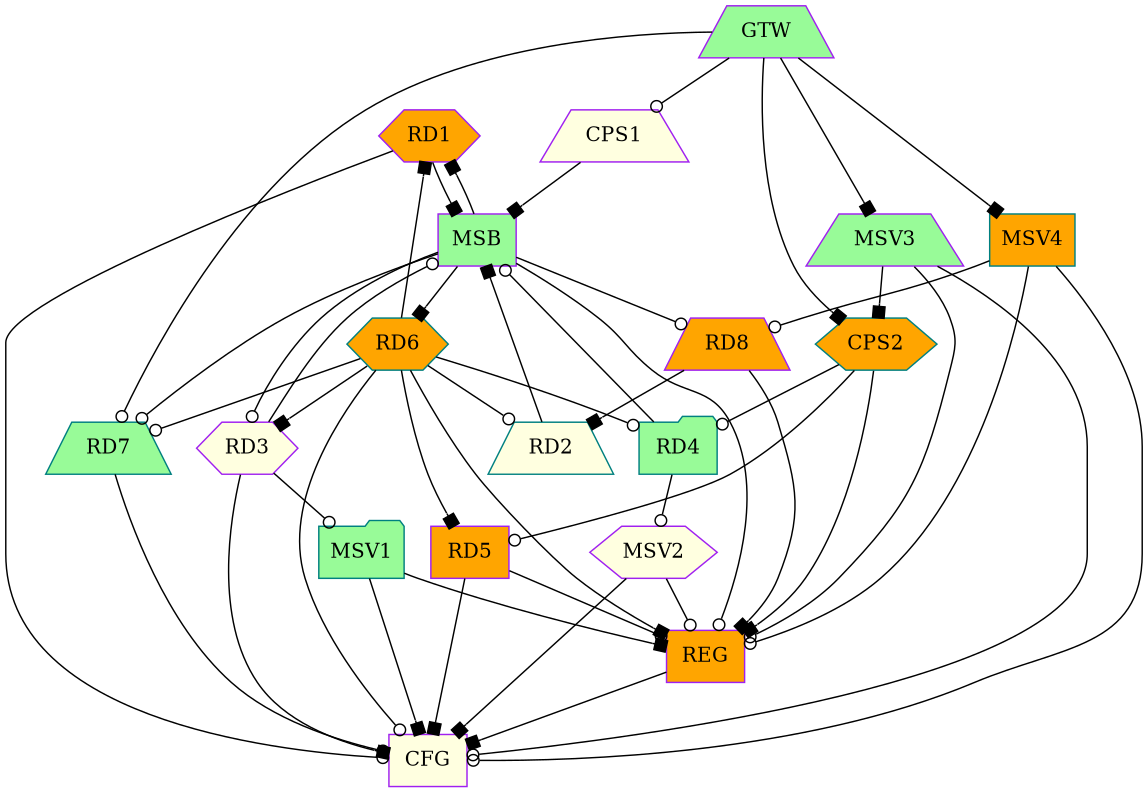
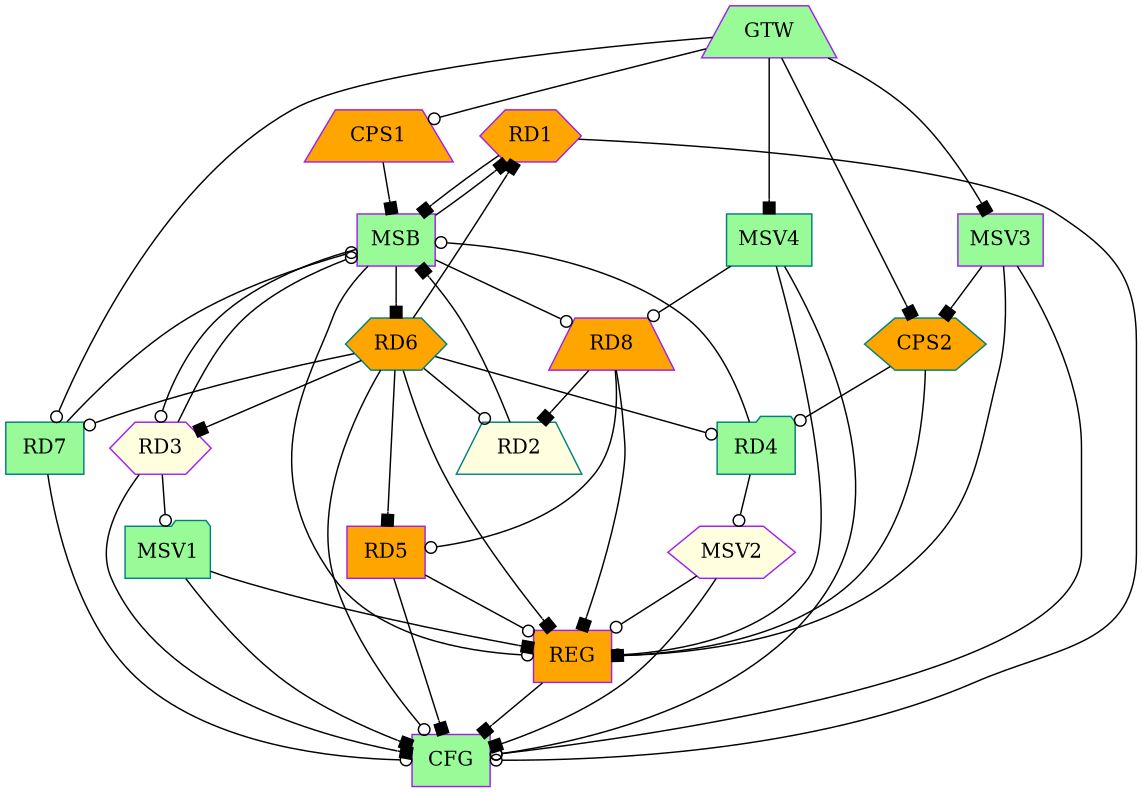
node "CPS1": fillcolor lightyellow -> orange
node "MSV3": shape trapezium -> box
node "MSV4": fillcolor orange -> palegreen
edge "MSB" -> "RD7": reversed
node "RD7": shape trapezium -> box
edge "CPS2" -> "RD5": now "RD8" -> "RD5"
node "CFG": fillcolor lightyellow -> palegreen
